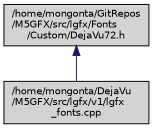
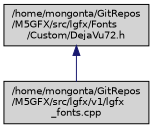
node "/home/mongonta/DejaVu /M5GFX/src/lgfx/v1/lgfx _fonts.cpp": label "/home/mongonta/DejaVu /M5GFX/src/lgfx/v1/lgfx _fonts.cpp" -> "/home/mongonta/GitRepos /M5GFX/src/lgfx/v1/lgfx _fonts.cpp"
